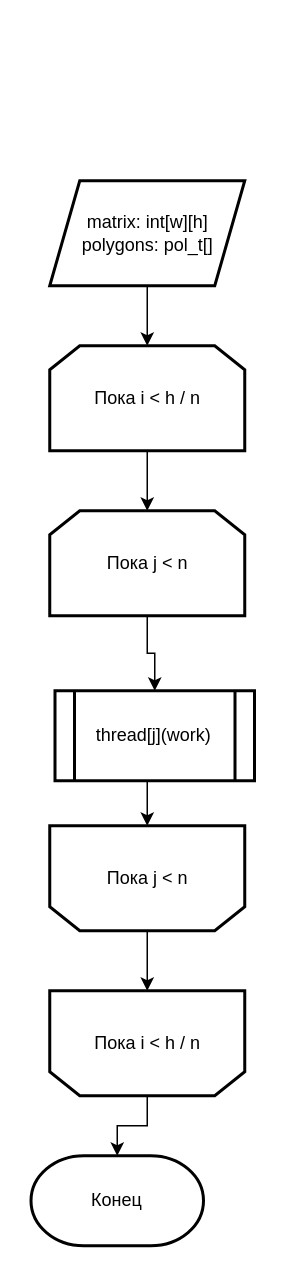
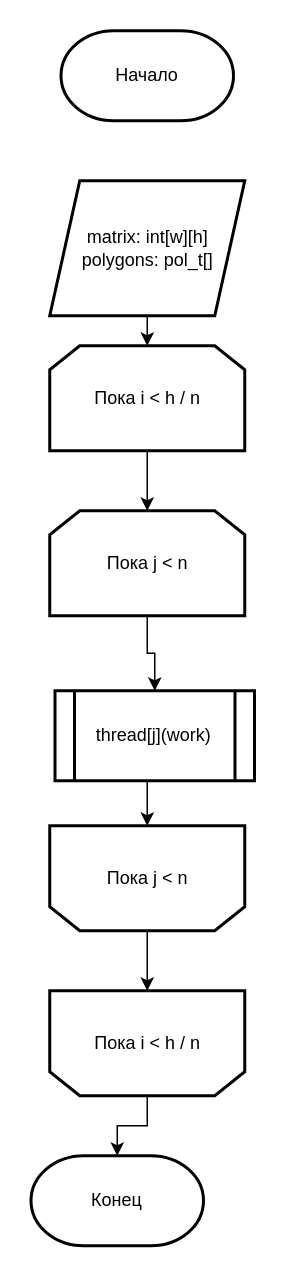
node "Начало": added
node "matrix: int[w][h] polygons: pol_t[]": size 195x105 -> 195x135
